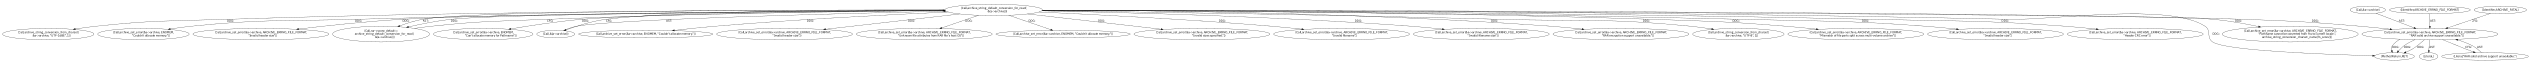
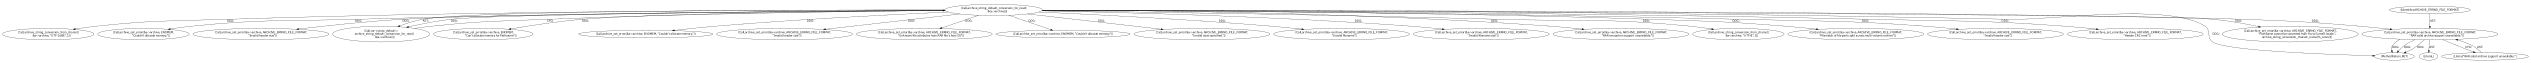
node "(Call,&a->archive)": removed
node "(Identifier,ARCHIVE_FATAL)": removed
node "(Call,&(a->archive))": removed
